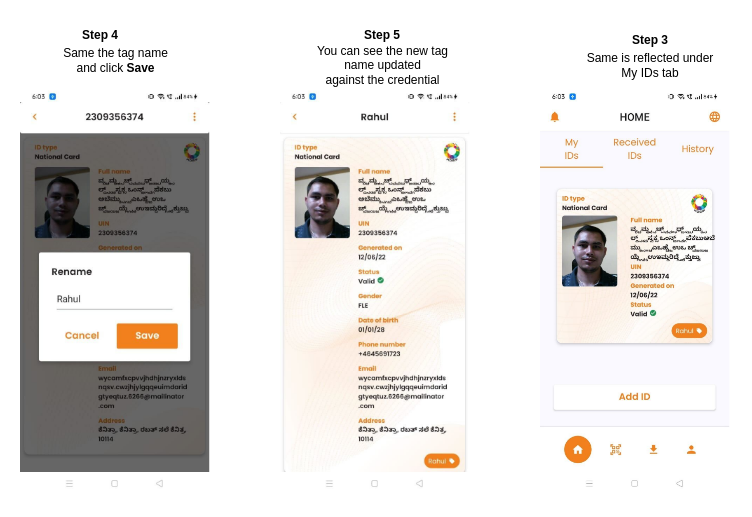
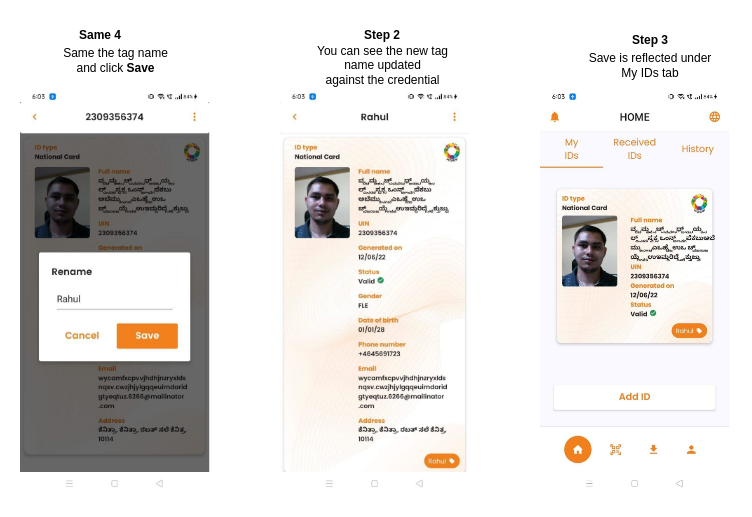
node "Step 4": label "Step 4" -> "Same 4"
node "Step 5": label "Step 5" -> "Step 2"
node "Same is reflected under My IDs tab": label "Same is reflected under My IDs tab" -> "Save is reflected under My IDs tab"
